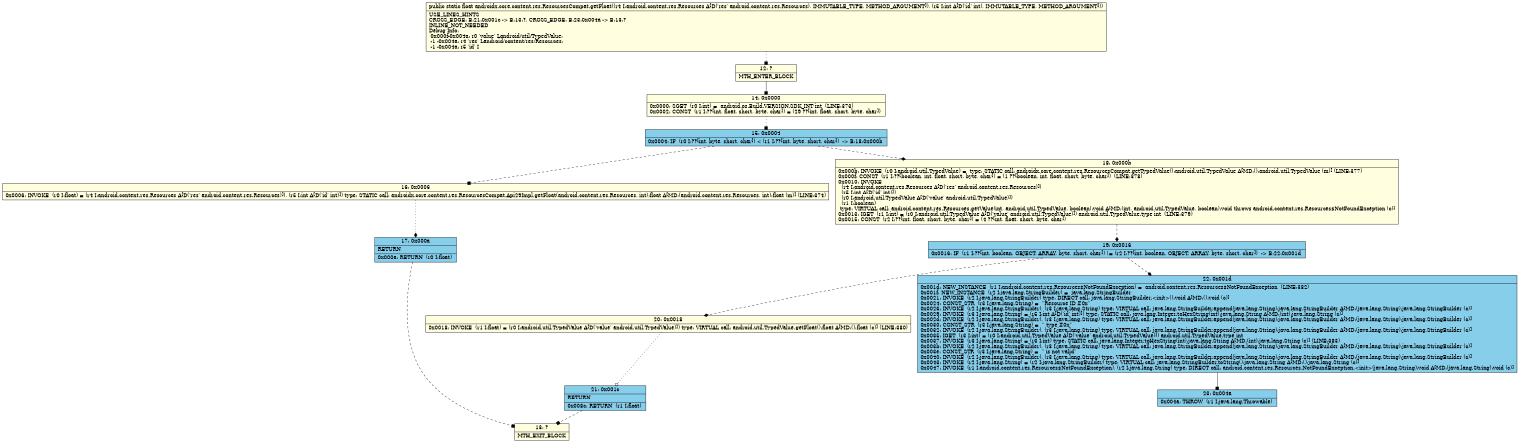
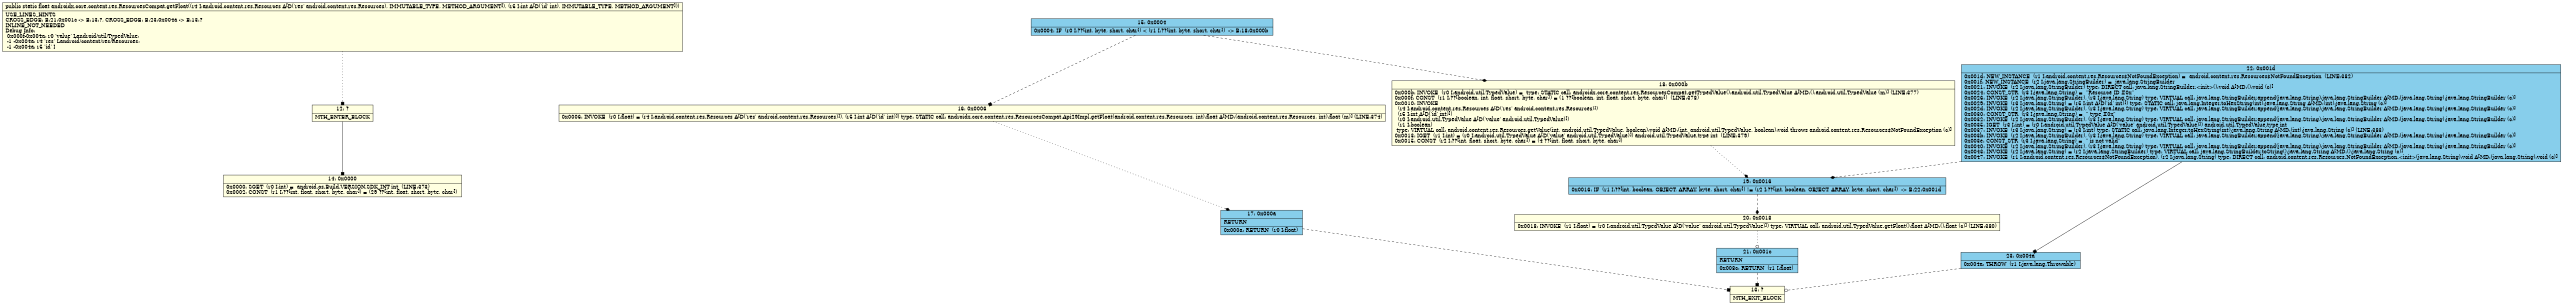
edge "14: 0x0000" -> "15: 0x0004": removed
edge "18: 0x000b" -> "19: 0x0016": style dashed -> dotted
edge "19: 0x0016" -> "22: 0x001d": reversed
edge "23: 0x004a" -> "13: ?": added
